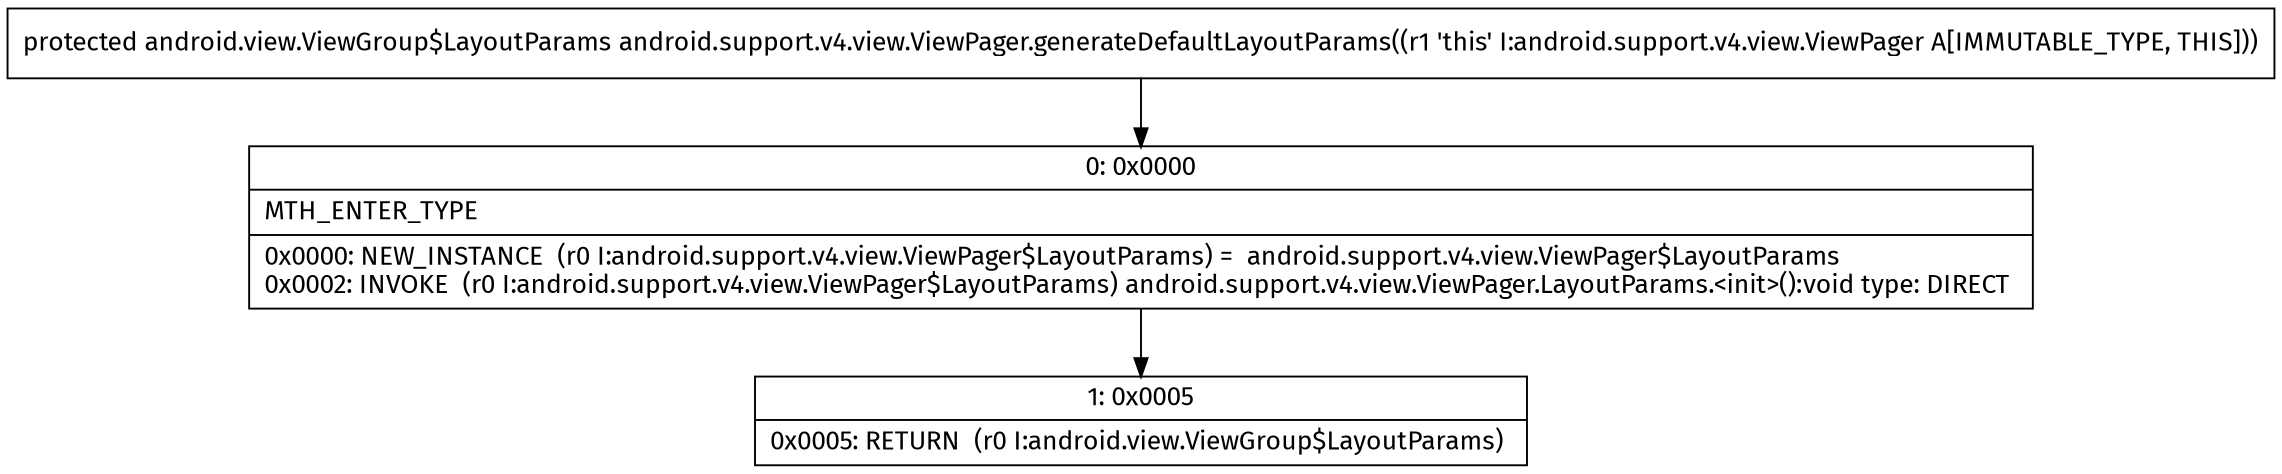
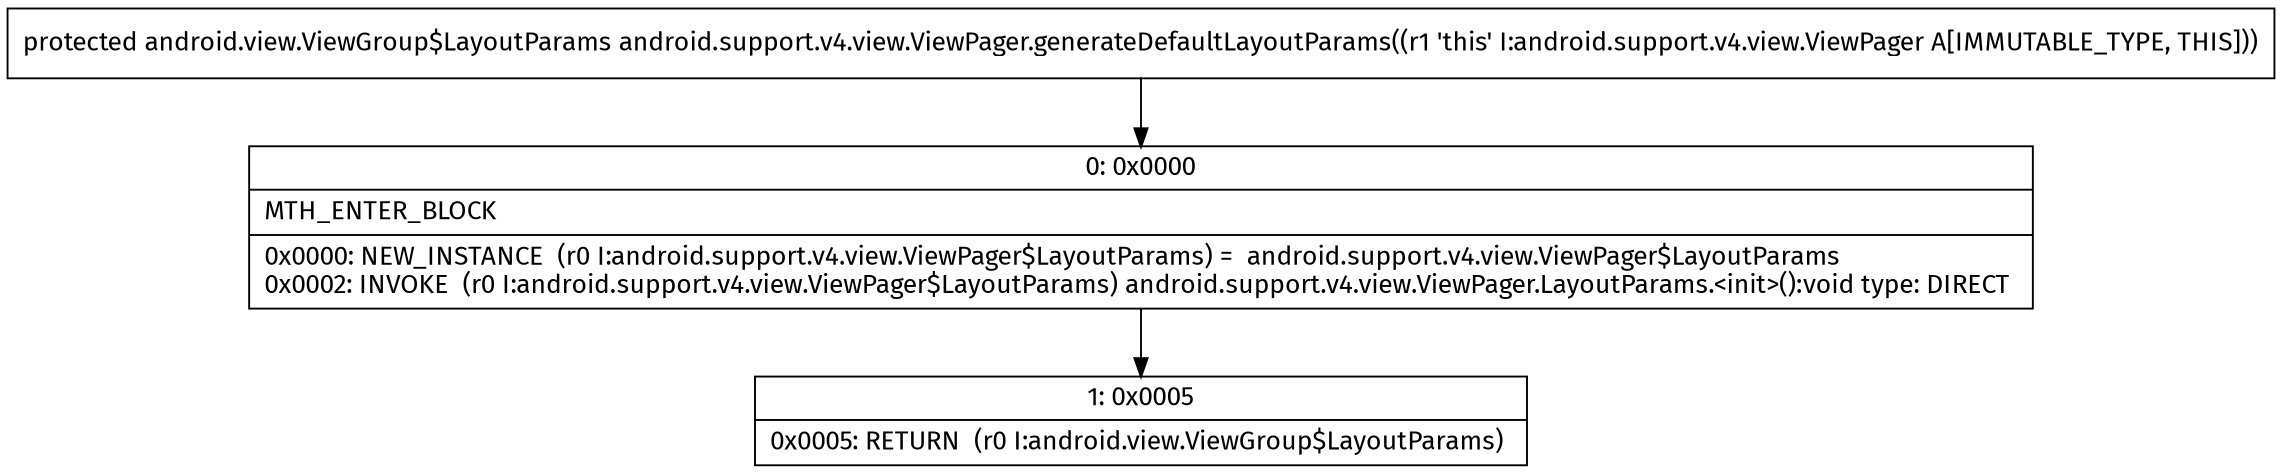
node "0: 0x0000": text "MTH_ENTER_TYPE" -> "MTH_ENTER_BLOCK"
